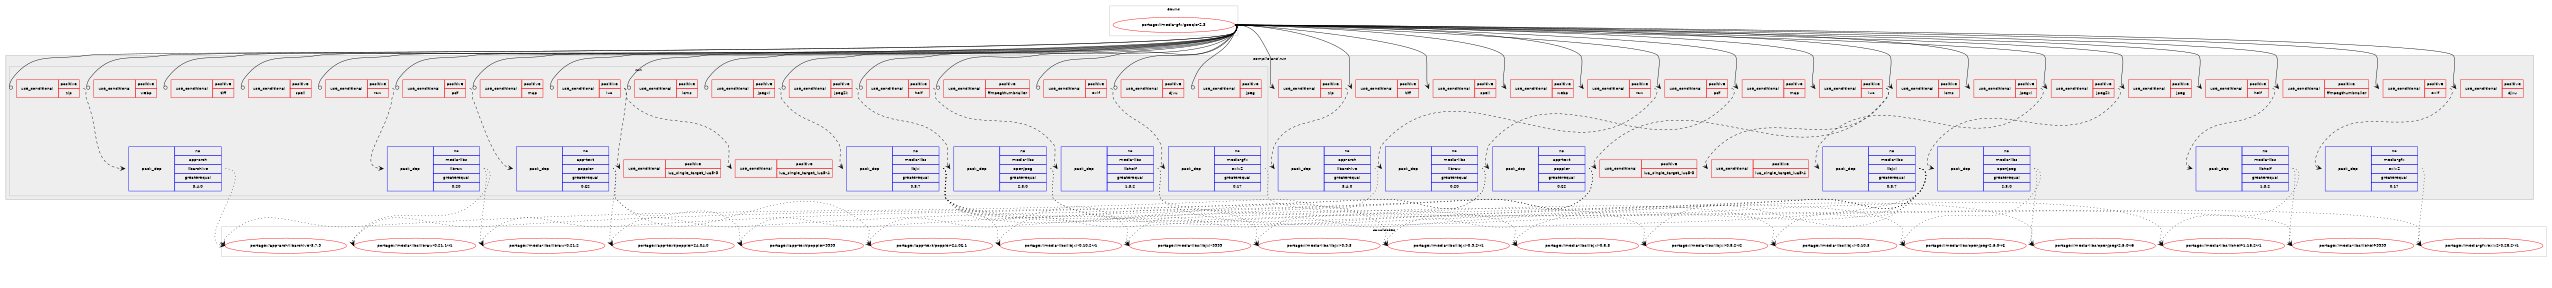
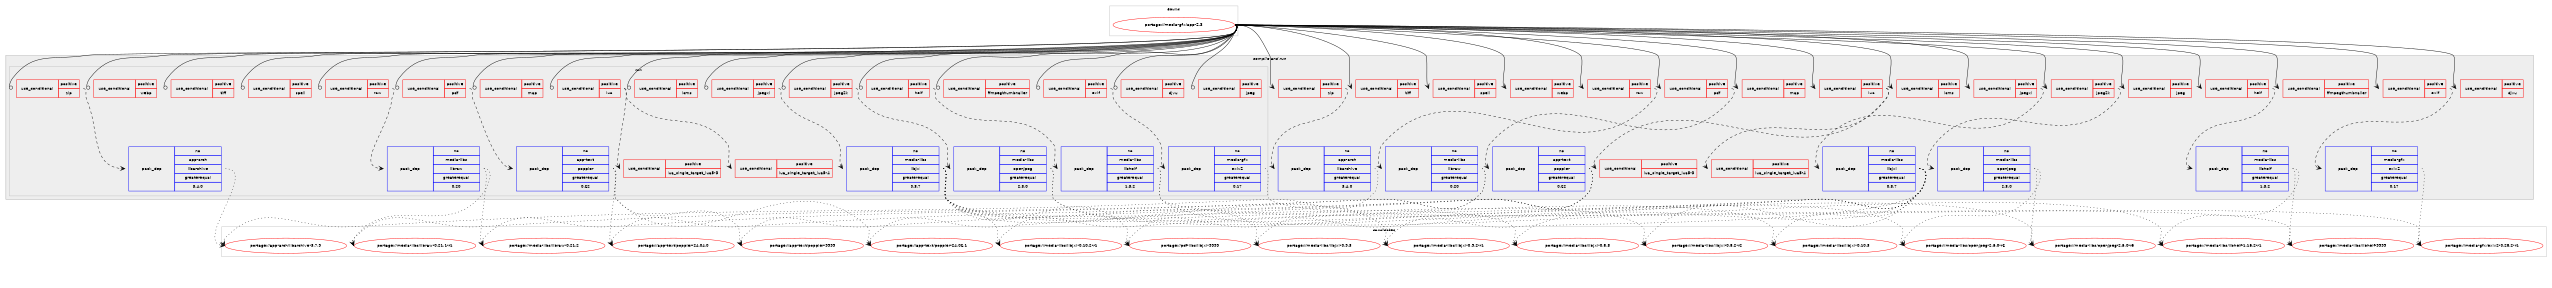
node "portage://media-gfx/geeqie-2.3": label "portage://media-gfx/geeqie-2.3" -> "portage://media-gfx/app-2.3"
node "portage://media-libs/libjxl-9999": label "portage://media-libs/libjxl-9999" -> "portage://pdf-libs/libjxl-9999"
